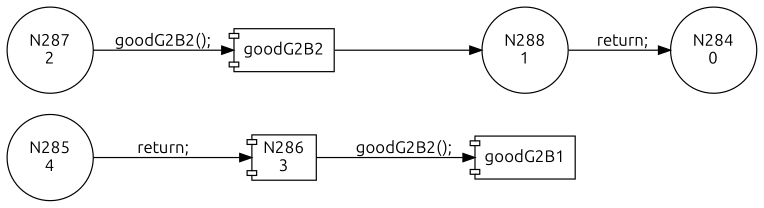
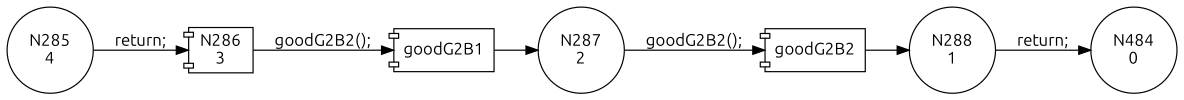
edge "goodG2B1" -> "N287 2": added
node "N284 0": label "N284 0" -> "N484 0"
